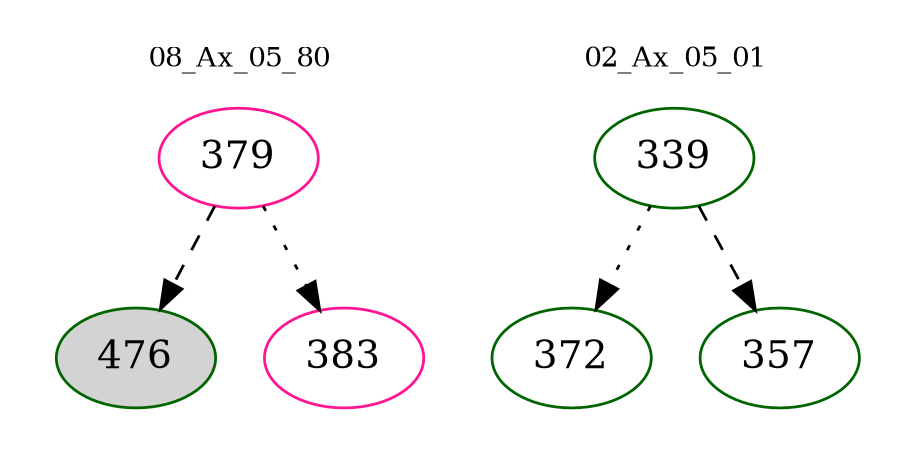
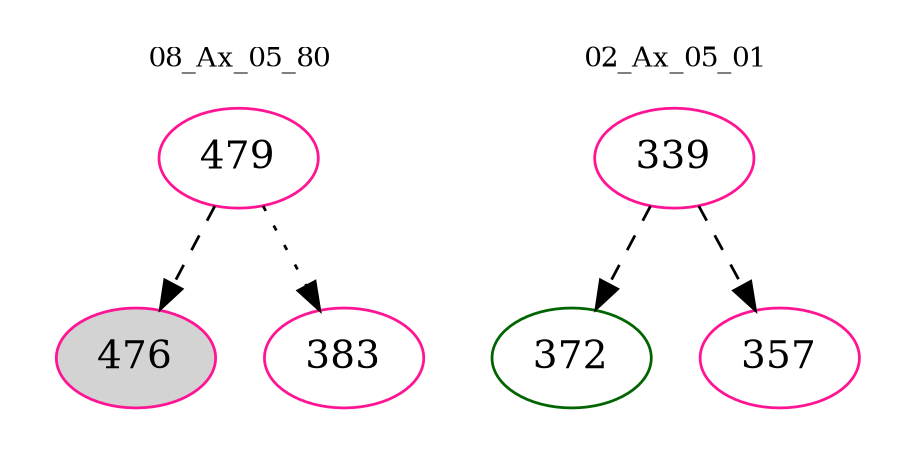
node "379": label "379" -> "479"
node "339": color darkgreen -> deeppink
edge "339" -> "372": style dotted -> dashed
node "476": color darkgreen -> deeppink
node "357": color darkgreen -> deeppink
